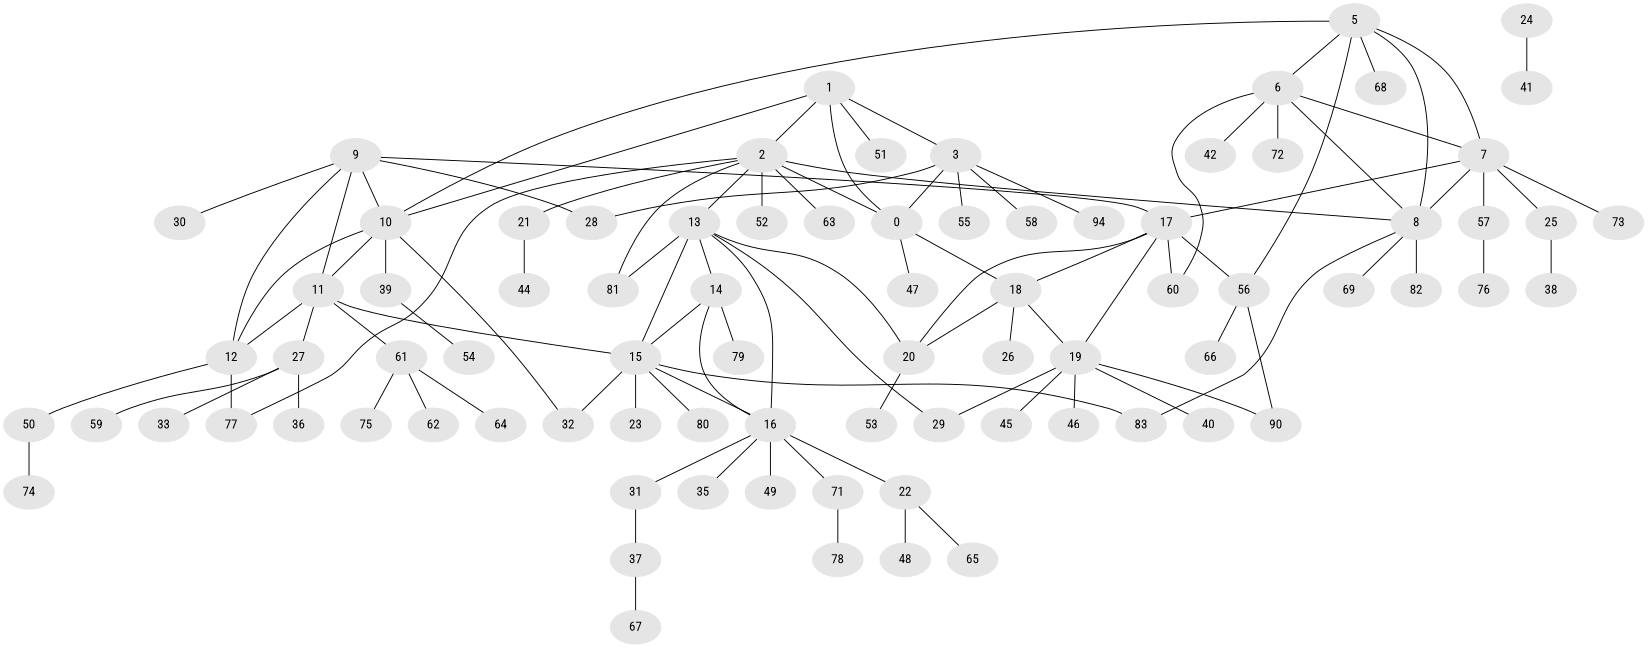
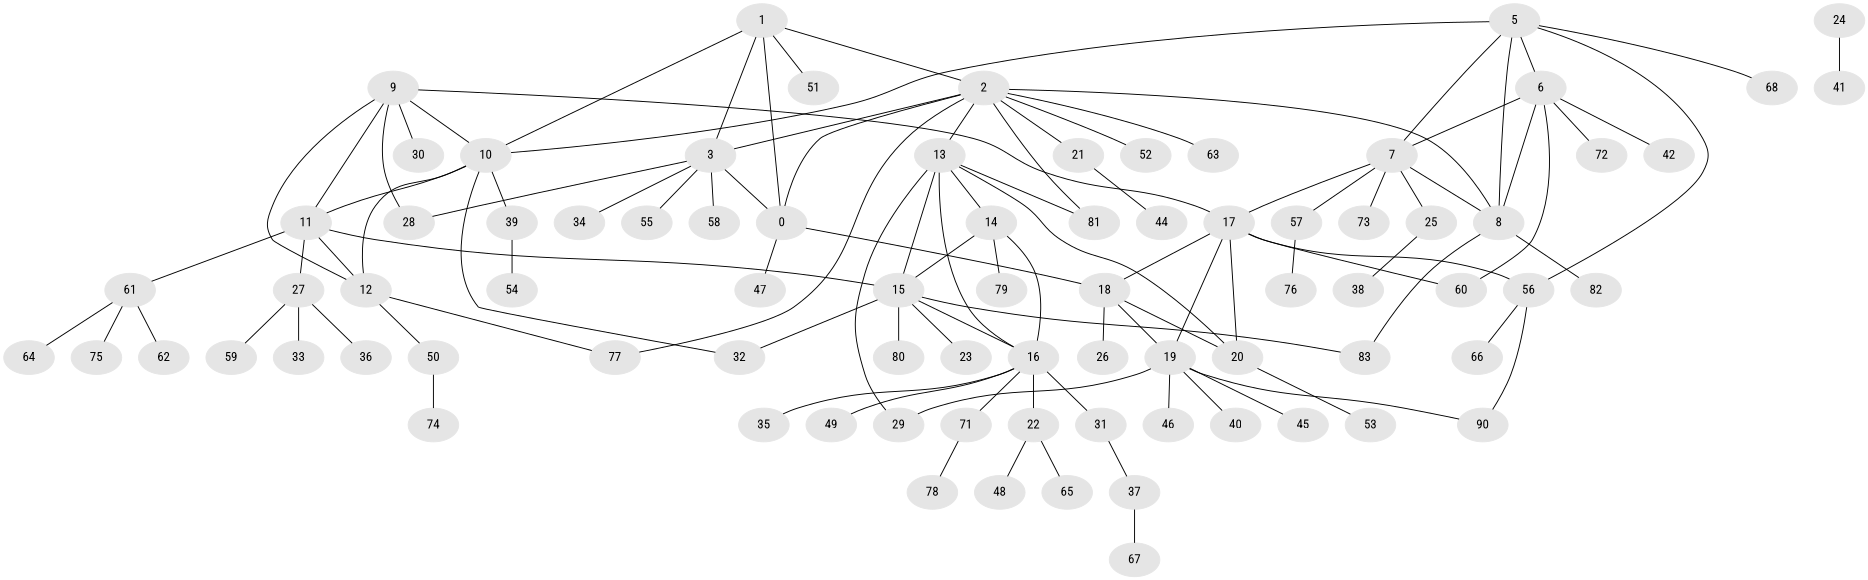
edge "2" -- "3": added
node "94": label "94" -> "34"
node "69": removed
